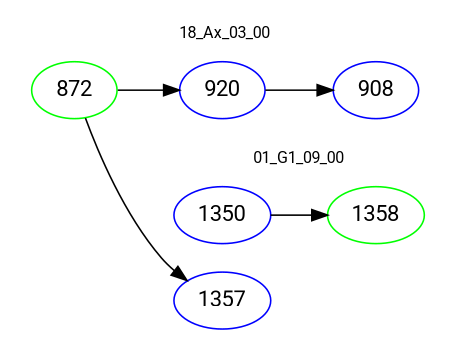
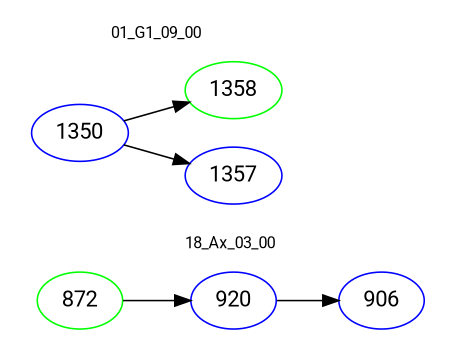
node "908": label "908" -> "906"
edge "872" -> "1357": now "1350" -> "1357"
